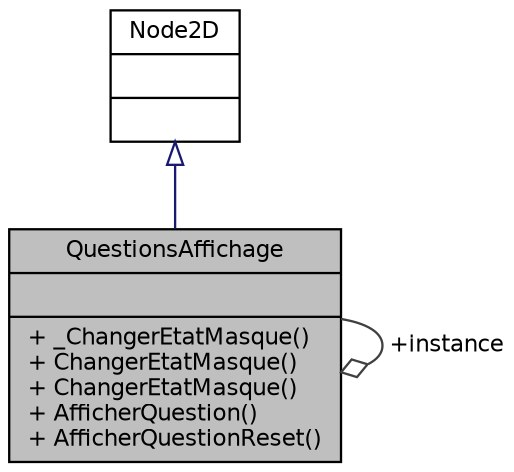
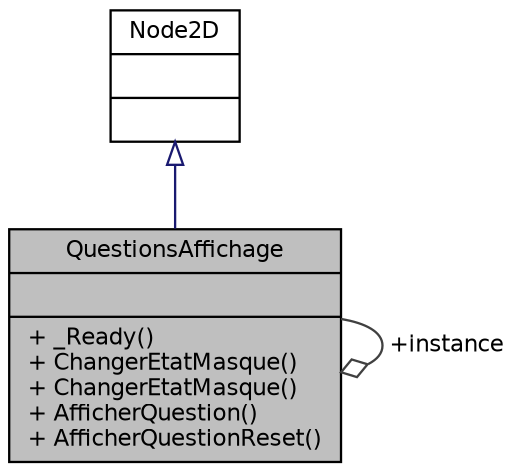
node "QuestionsAffichage": text "+ _ChangerEtatMasque()" -> "+ _Ready()"
